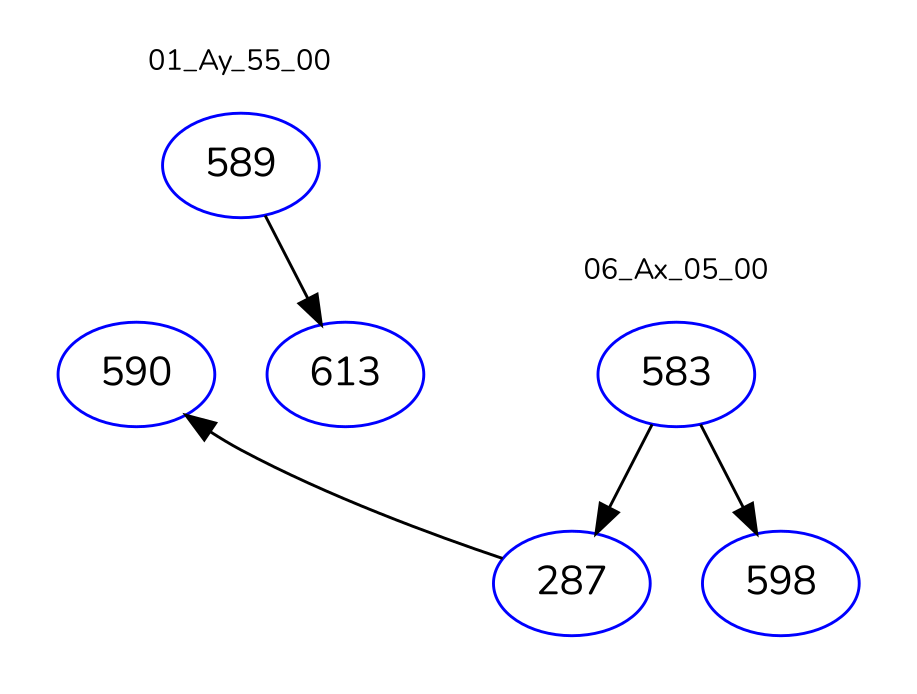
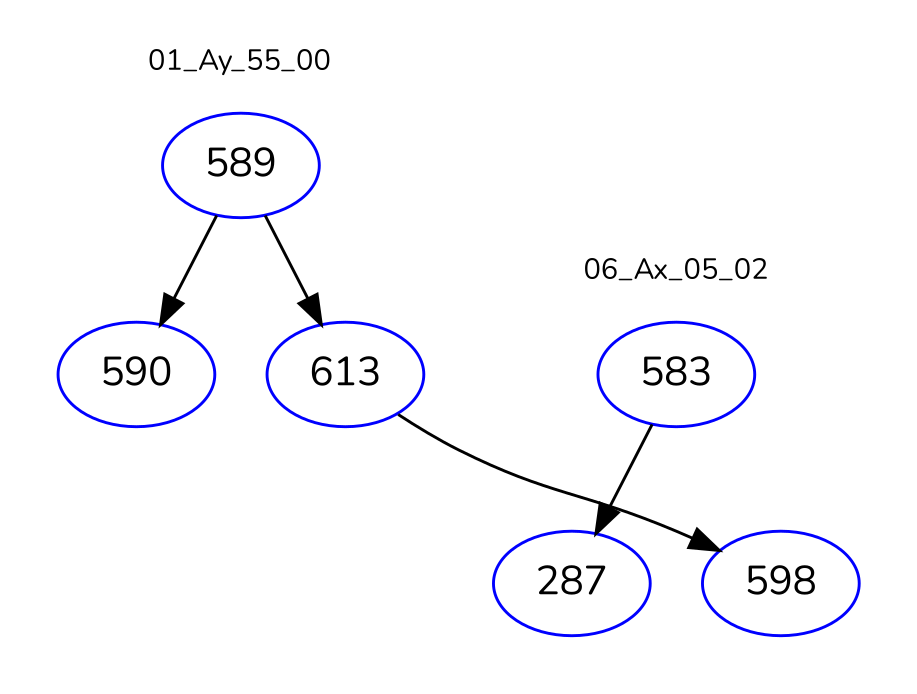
cluster "06_Ax_05_00": label "06_Ax_05_00" -> "06_Ax_05_02"
edge "583" -> "598": now "613" -> "598"
edge "287" -> "590": now "589" -> "590"
